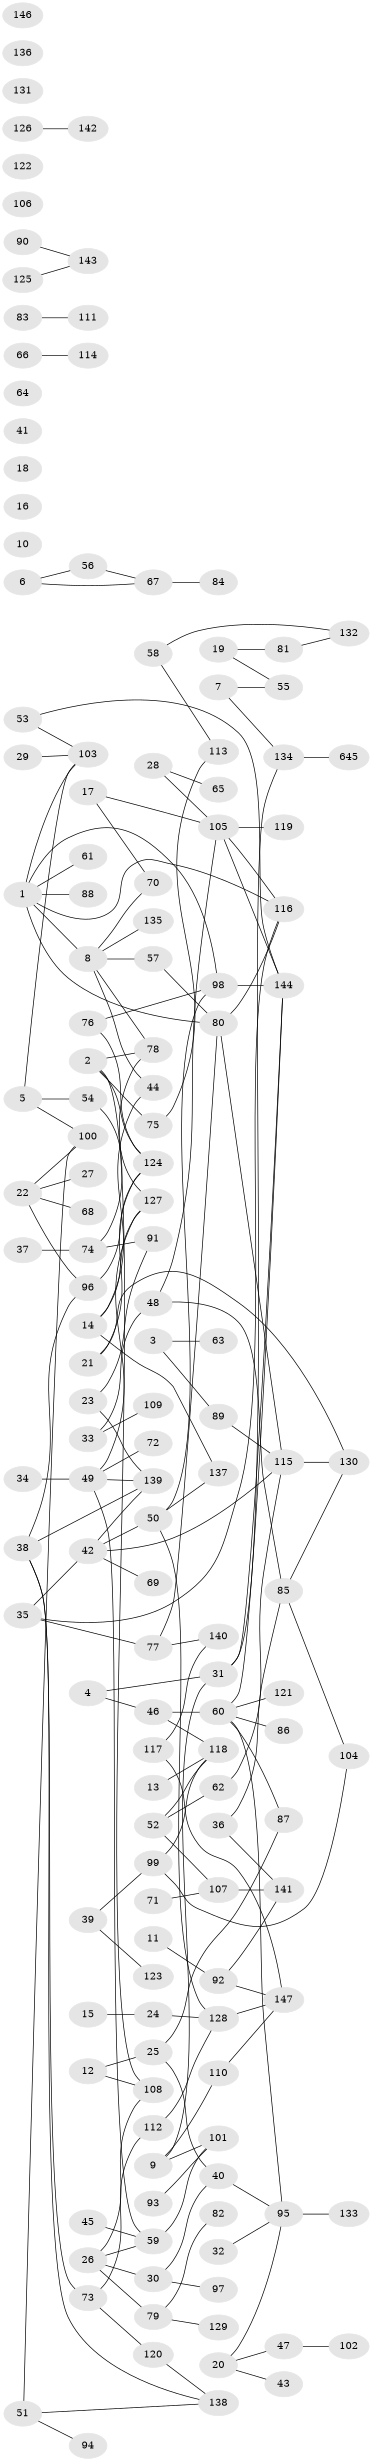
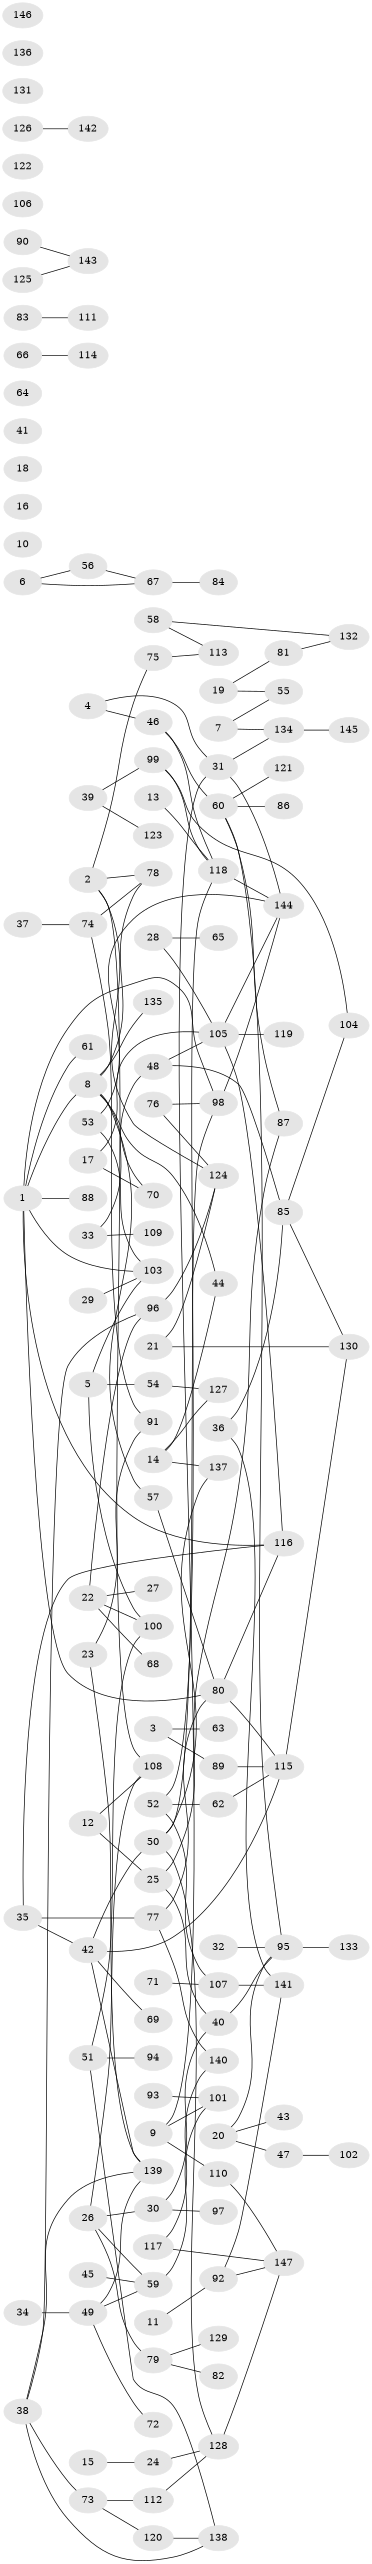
node "645": label "645" -> "145"
edge "127" -- "49": removed
edge "144" -- "60": now "144" -- "118"
